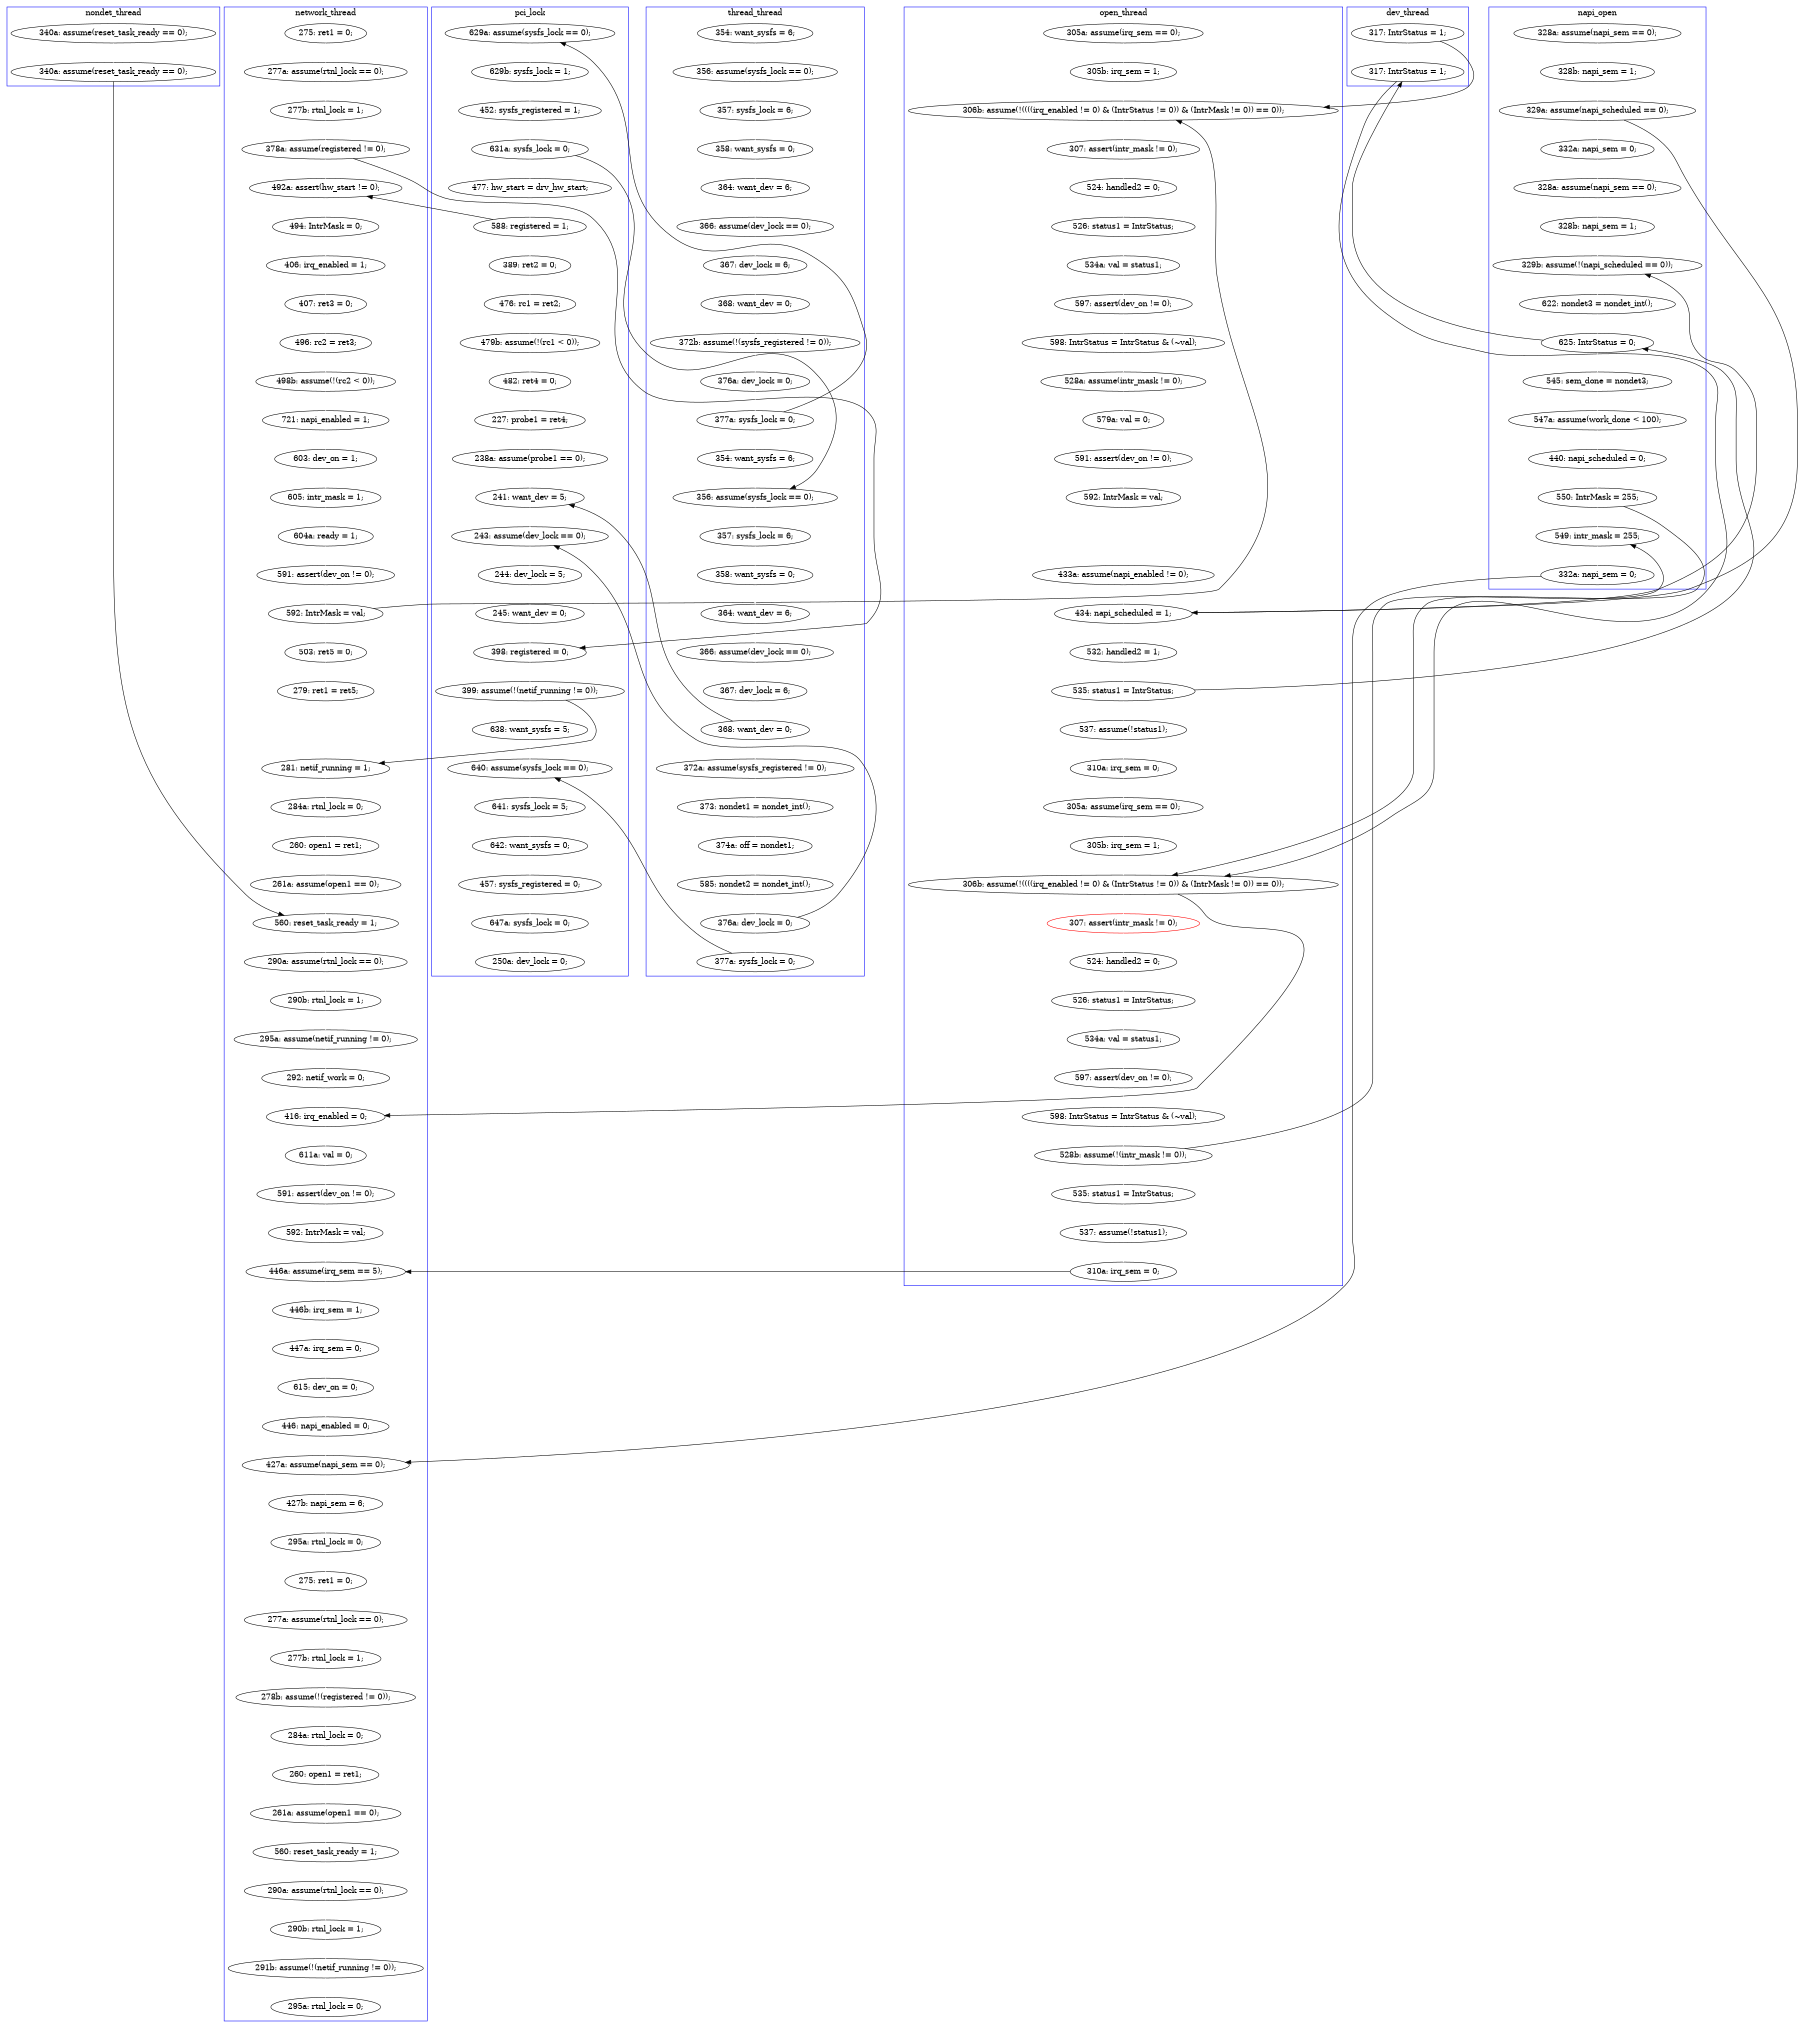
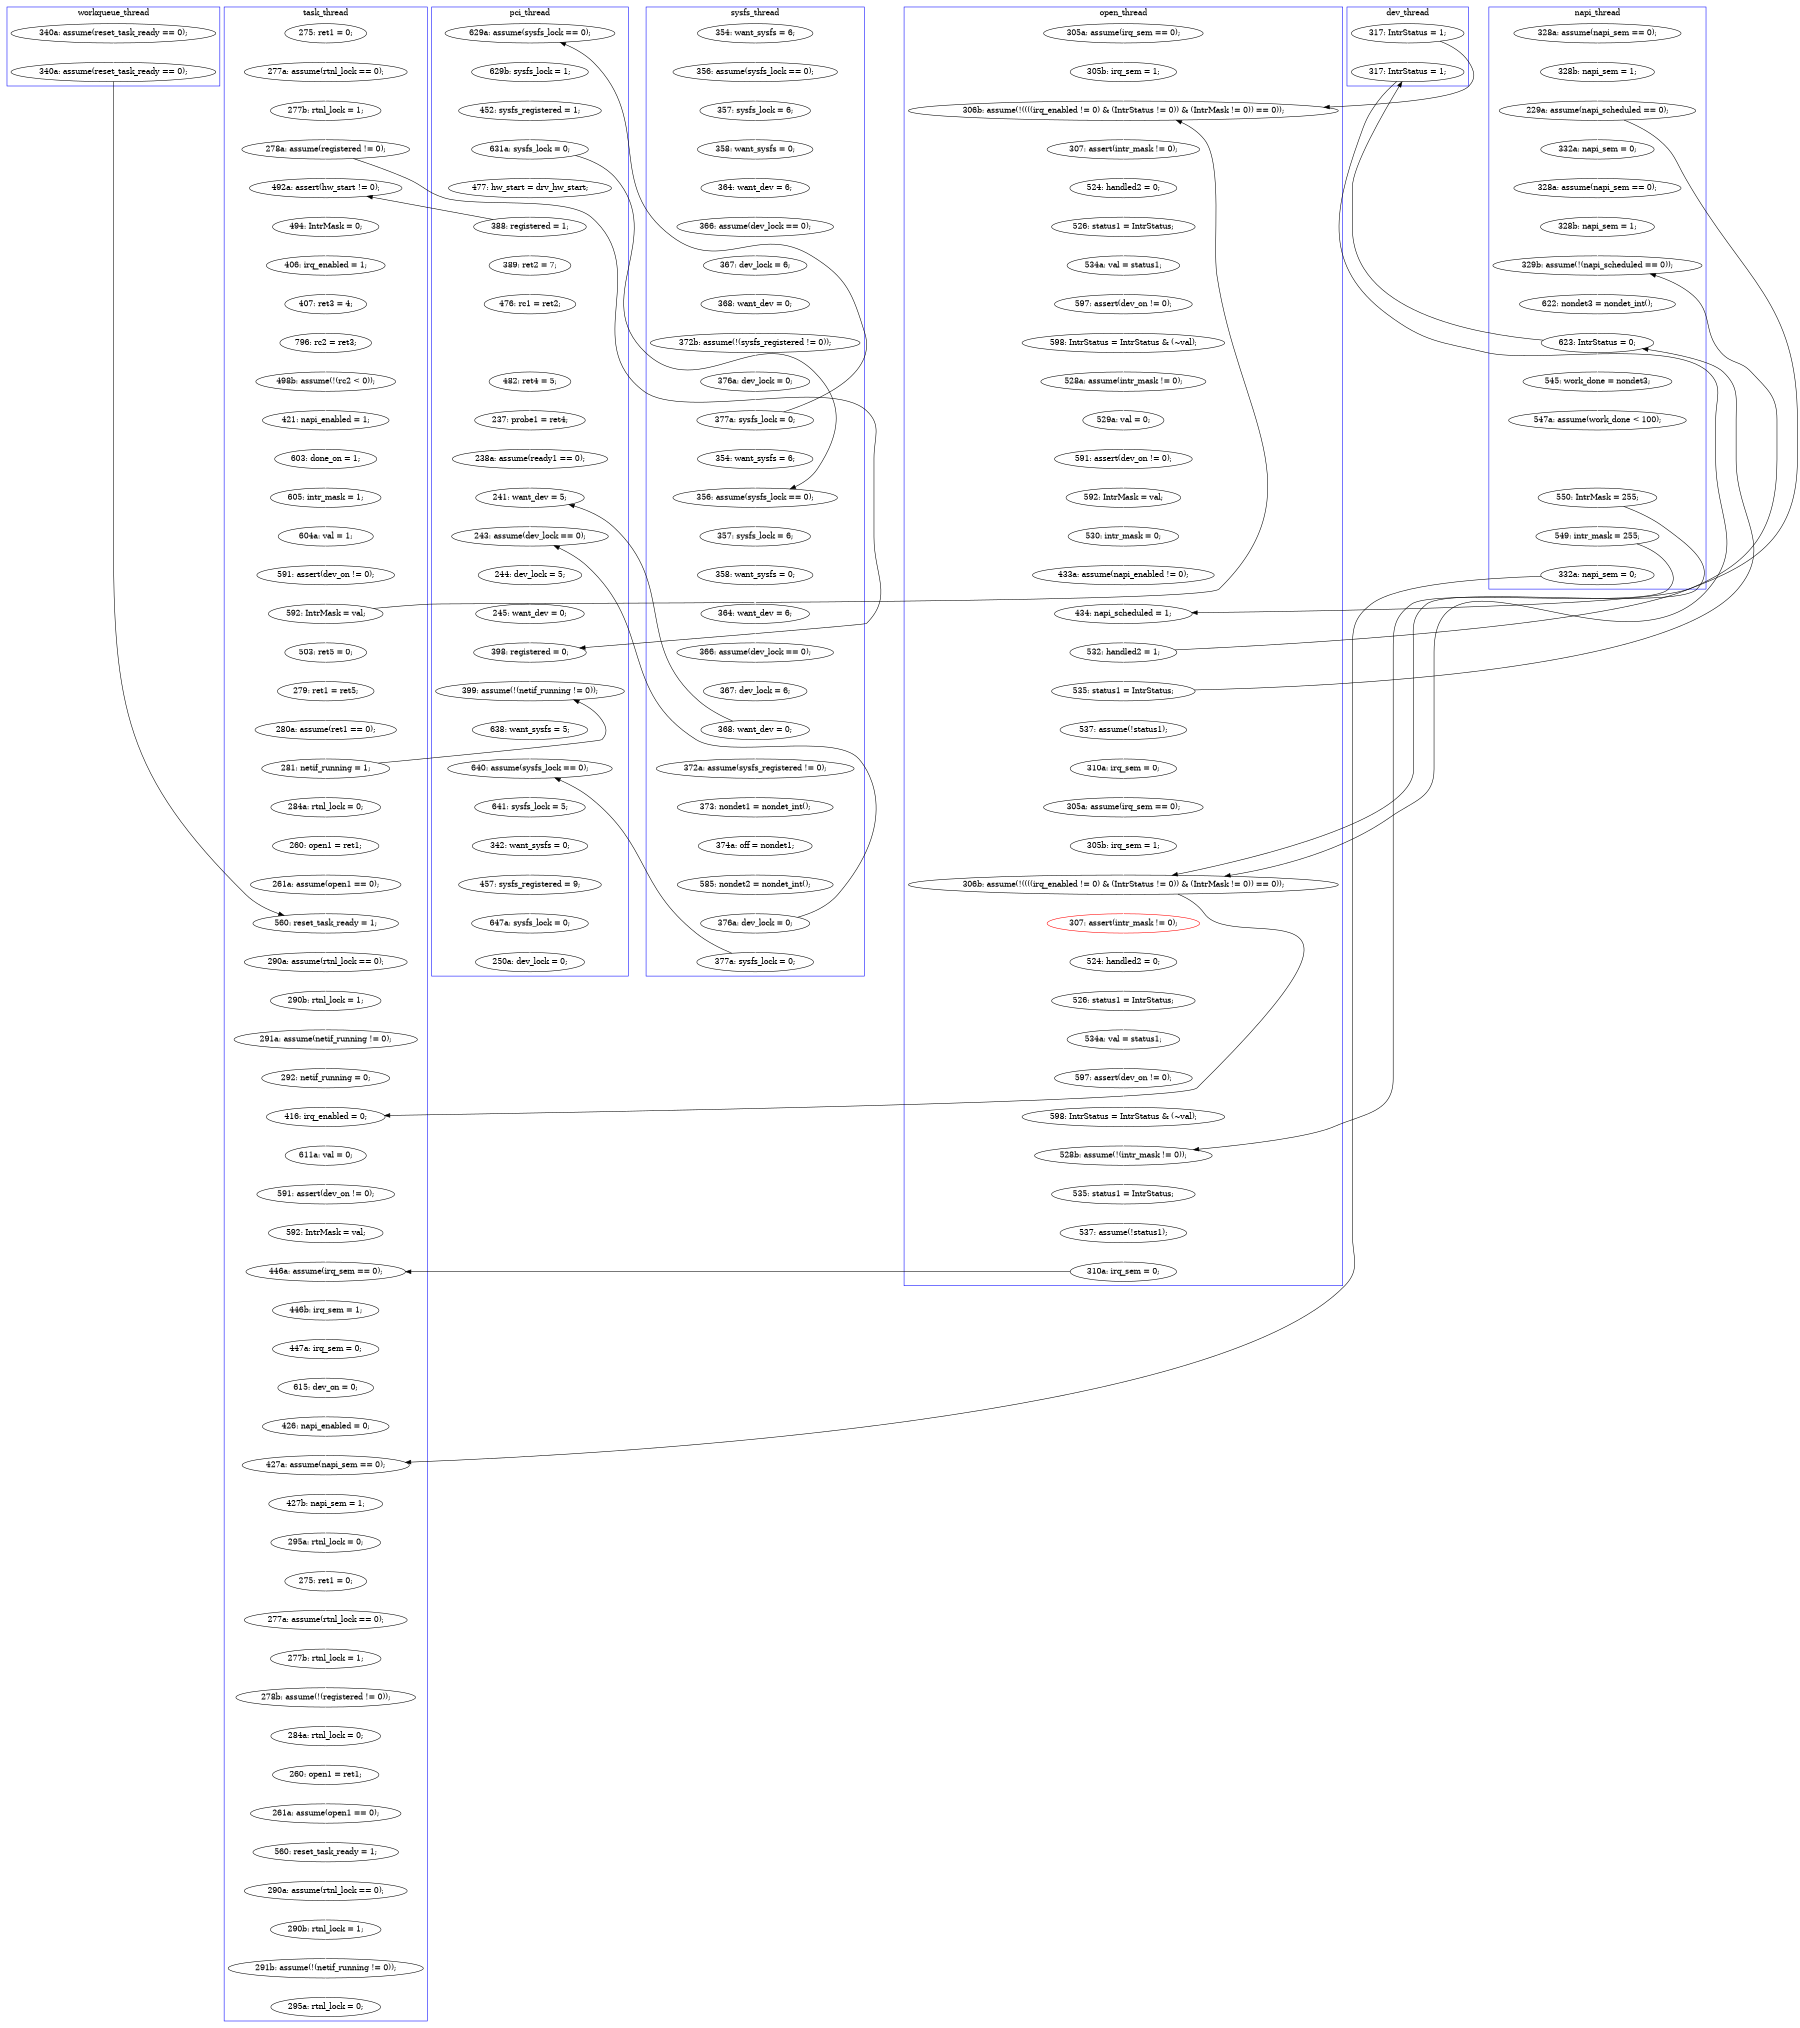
cluster "nondet_thread": label "nondet_thread" -> "workqueue_thread"
cluster "network_thread": label "network_thread" -> "task_thread"
cluster "pci_lock": label "pci_lock" -> "pci_thread"
cluster "thread_thread": label "thread_thread" -> "sysfs_thread"
cluster "napi_open": label "napi_open" -> "napi_thread"
node "329a: assume(napi_scheduled == 0);": label "329a: assume(napi_scheduled == 0);" -> "229a: assume(napi_scheduled == 0);"
node "378a: assume(registered != 0);": label "378a: assume(registered != 0);" -> "278a: assume(registered != 0);"
node "588: registered = 1;": label "588: registered = 1;" -> "388: registered = 1;"
node "389: ret2 = 0;": label "389: ret2 = 0;" -> "389: ret2 = 7;"
node "407: ret3 = 0;": label "407: ret3 = 0;" -> "407: ret3 = 4;"
node "496: rc2 = ret3;": label "496: rc2 = ret3;" -> "796: rc2 = ret3;"
node "479b: assume(!(rc1 < 0));": removed
node "625: IntrStatus = 0;": label "625: IntrStatus = 0;" -> "623: IntrStatus = 0;"
node "482: ret4 = 0;": label "482: ret4 = 0;" -> "482: ret4 = 5;"
node "545: sem_done = nondet3;": label "545: sem_done = nondet3;" -> "545: work_done = nondet3;"
node "721: napi_enabled = 1;": label "721: napi_enabled = 1;" -> "421: napi_enabled = 1;"
node "227: probe1 = ret4;": label "227: probe1 = ret4;" -> "237: probe1 = ret4;"
node "579a: val = 0;": label "579a: val = 0;" -> "529a: val = 0;"
node "603: dev_on = 1;": label "603: dev_on = 1;" -> "603: done_on = 1;"
node "238a: assume(probe1 == 0);": label "238a: assume(probe1 == 0);" -> "238a: assume(ready1 == 0);"
node "440: napi_scheduled = 0;": removed
node "604a: ready = 1;": label "604a: ready = 1;" -> "604a: val = 1;"
node "530: intr_mask = 0;": added
edge "434: napi_scheduled = 1;" -> "329b: assume(!(napi_scheduled == 0));": now "532: handled2 = 1;" -> "329b: assume(!(napi_scheduled == 0));"
node "280a: assume(ret1 == 0);": added
edge "399: assume(!(netif_running != 0));" -> "281: netif_running = 1;": reversed
edge "528b: assume(!(intr_mask != 0));" -> "549: intr_mask = 255;": reversed
node "642: want_sysfs = 0;": label "642: want_sysfs = 0;" -> "342: want_sysfs = 0;"
node "457: sysfs_registered = 0;": label "457: sysfs_registered = 0;" -> "457: sysfs_registered = 9;"
node "295a: assume(netif_running != 0);": label "295a: assume(netif_running != 0);" -> "291a: assume(netif_running != 0);"
node "292: netif_work = 0;": label "292: netif_work = 0;" -> "292: netif_running = 0;"
node "446a: assume(irq_sem == 5);": label "446a: assume(irq_sem == 5);" -> "446a: assume(irq_sem == 0);"
node "446: napi_enabled = 0;": label "446: napi_enabled = 0;" -> "426: napi_enabled = 0;"
node "427b: napi_sem = 6;": label "427b: napi_sem = 6;" -> "427b: napi_sem = 1;"
